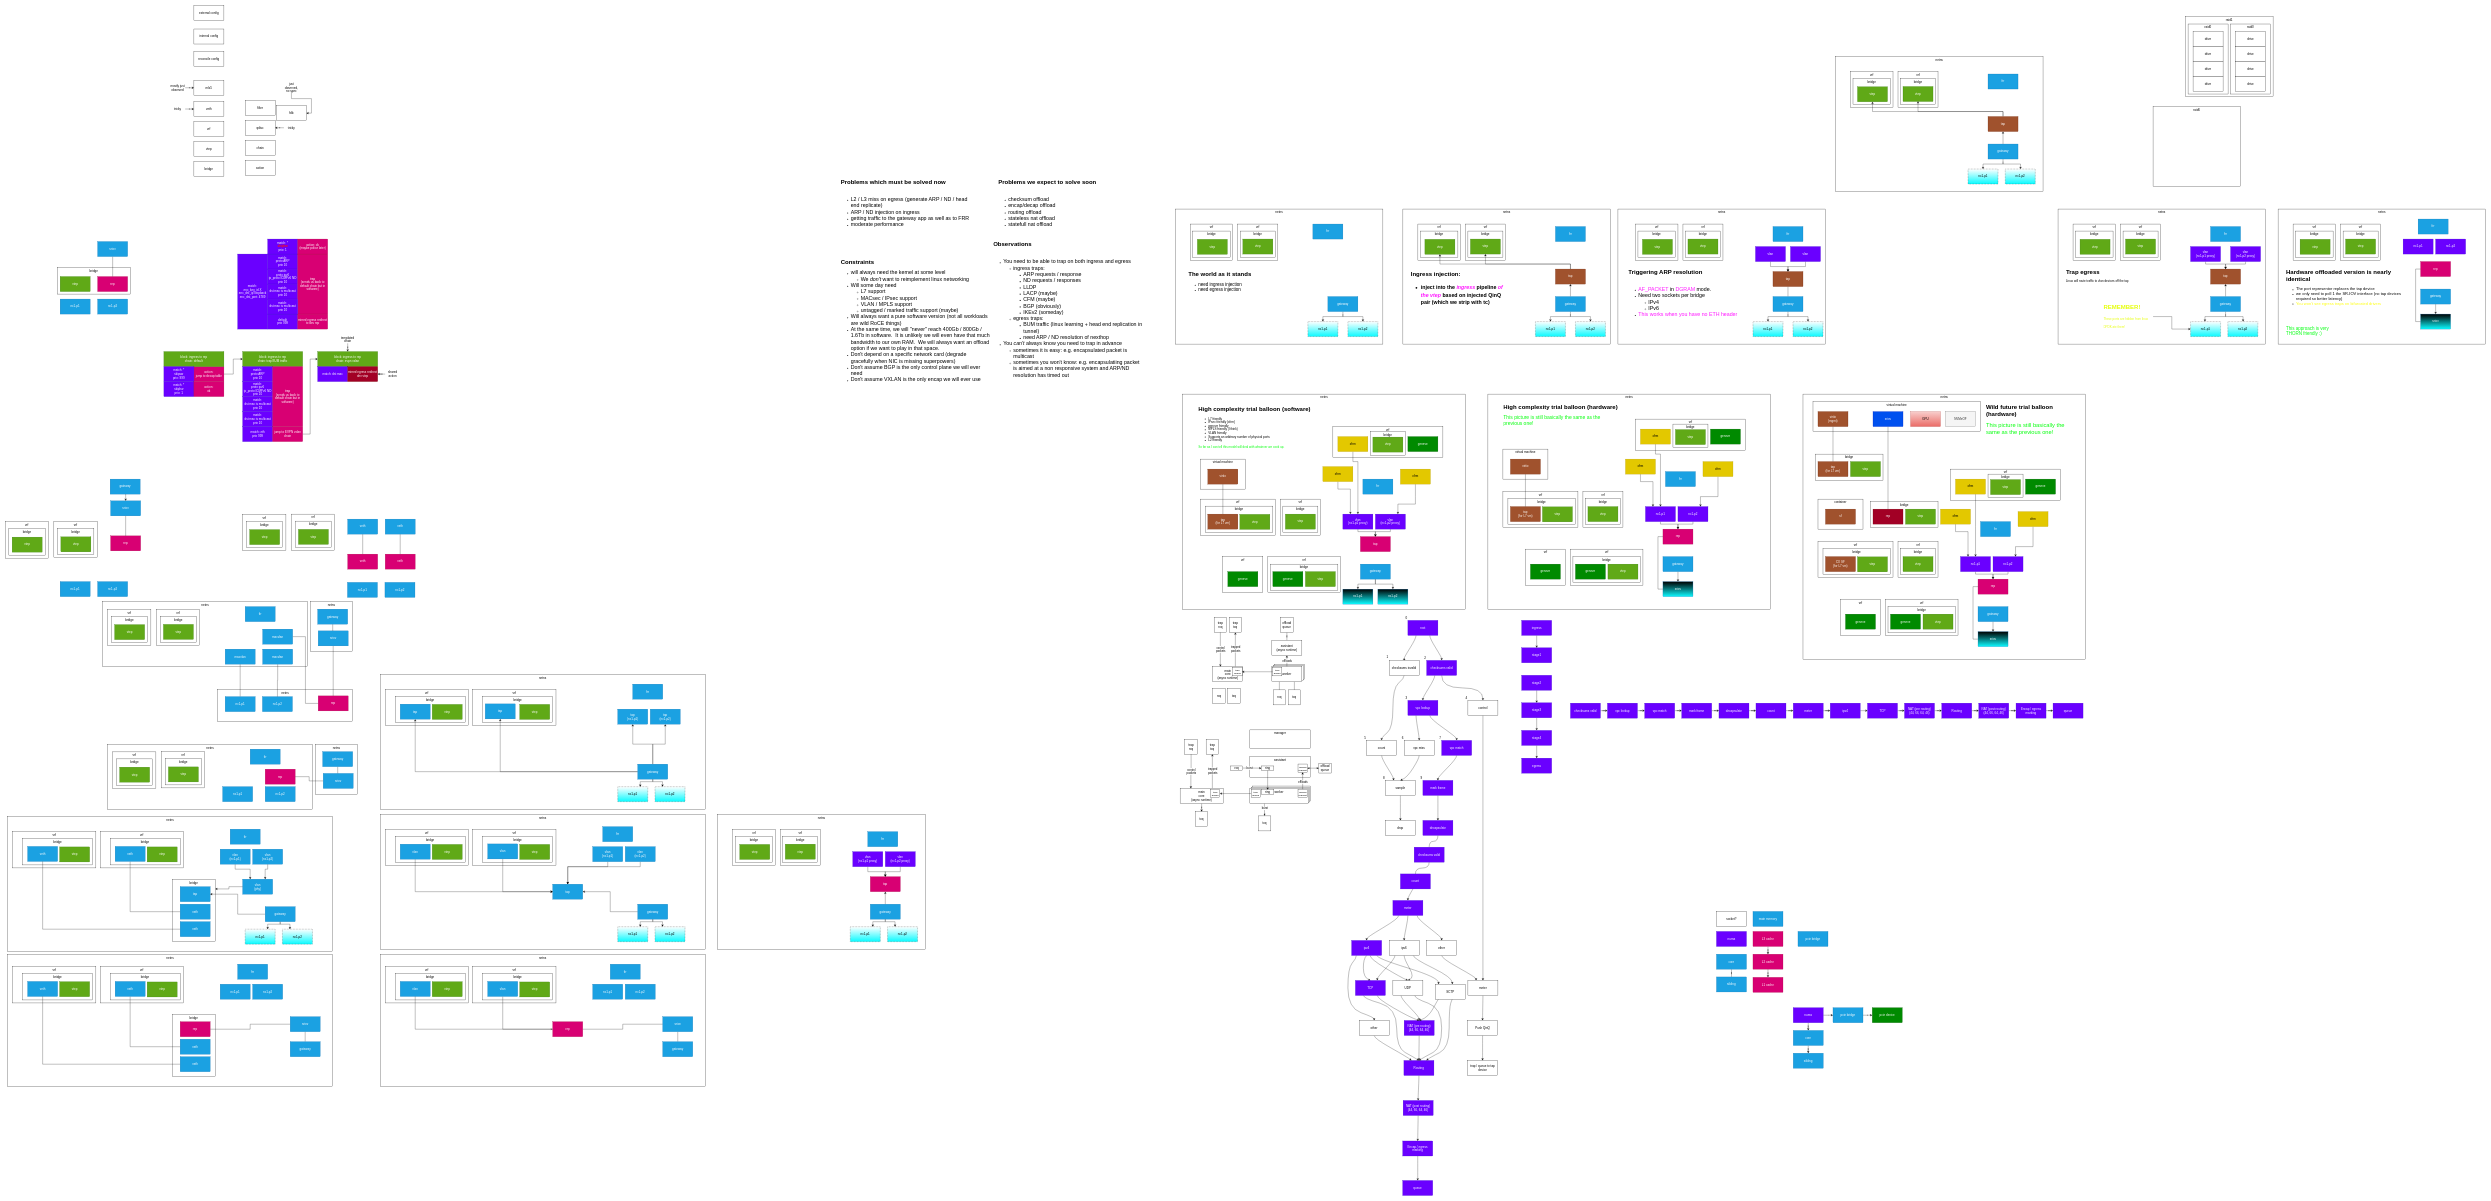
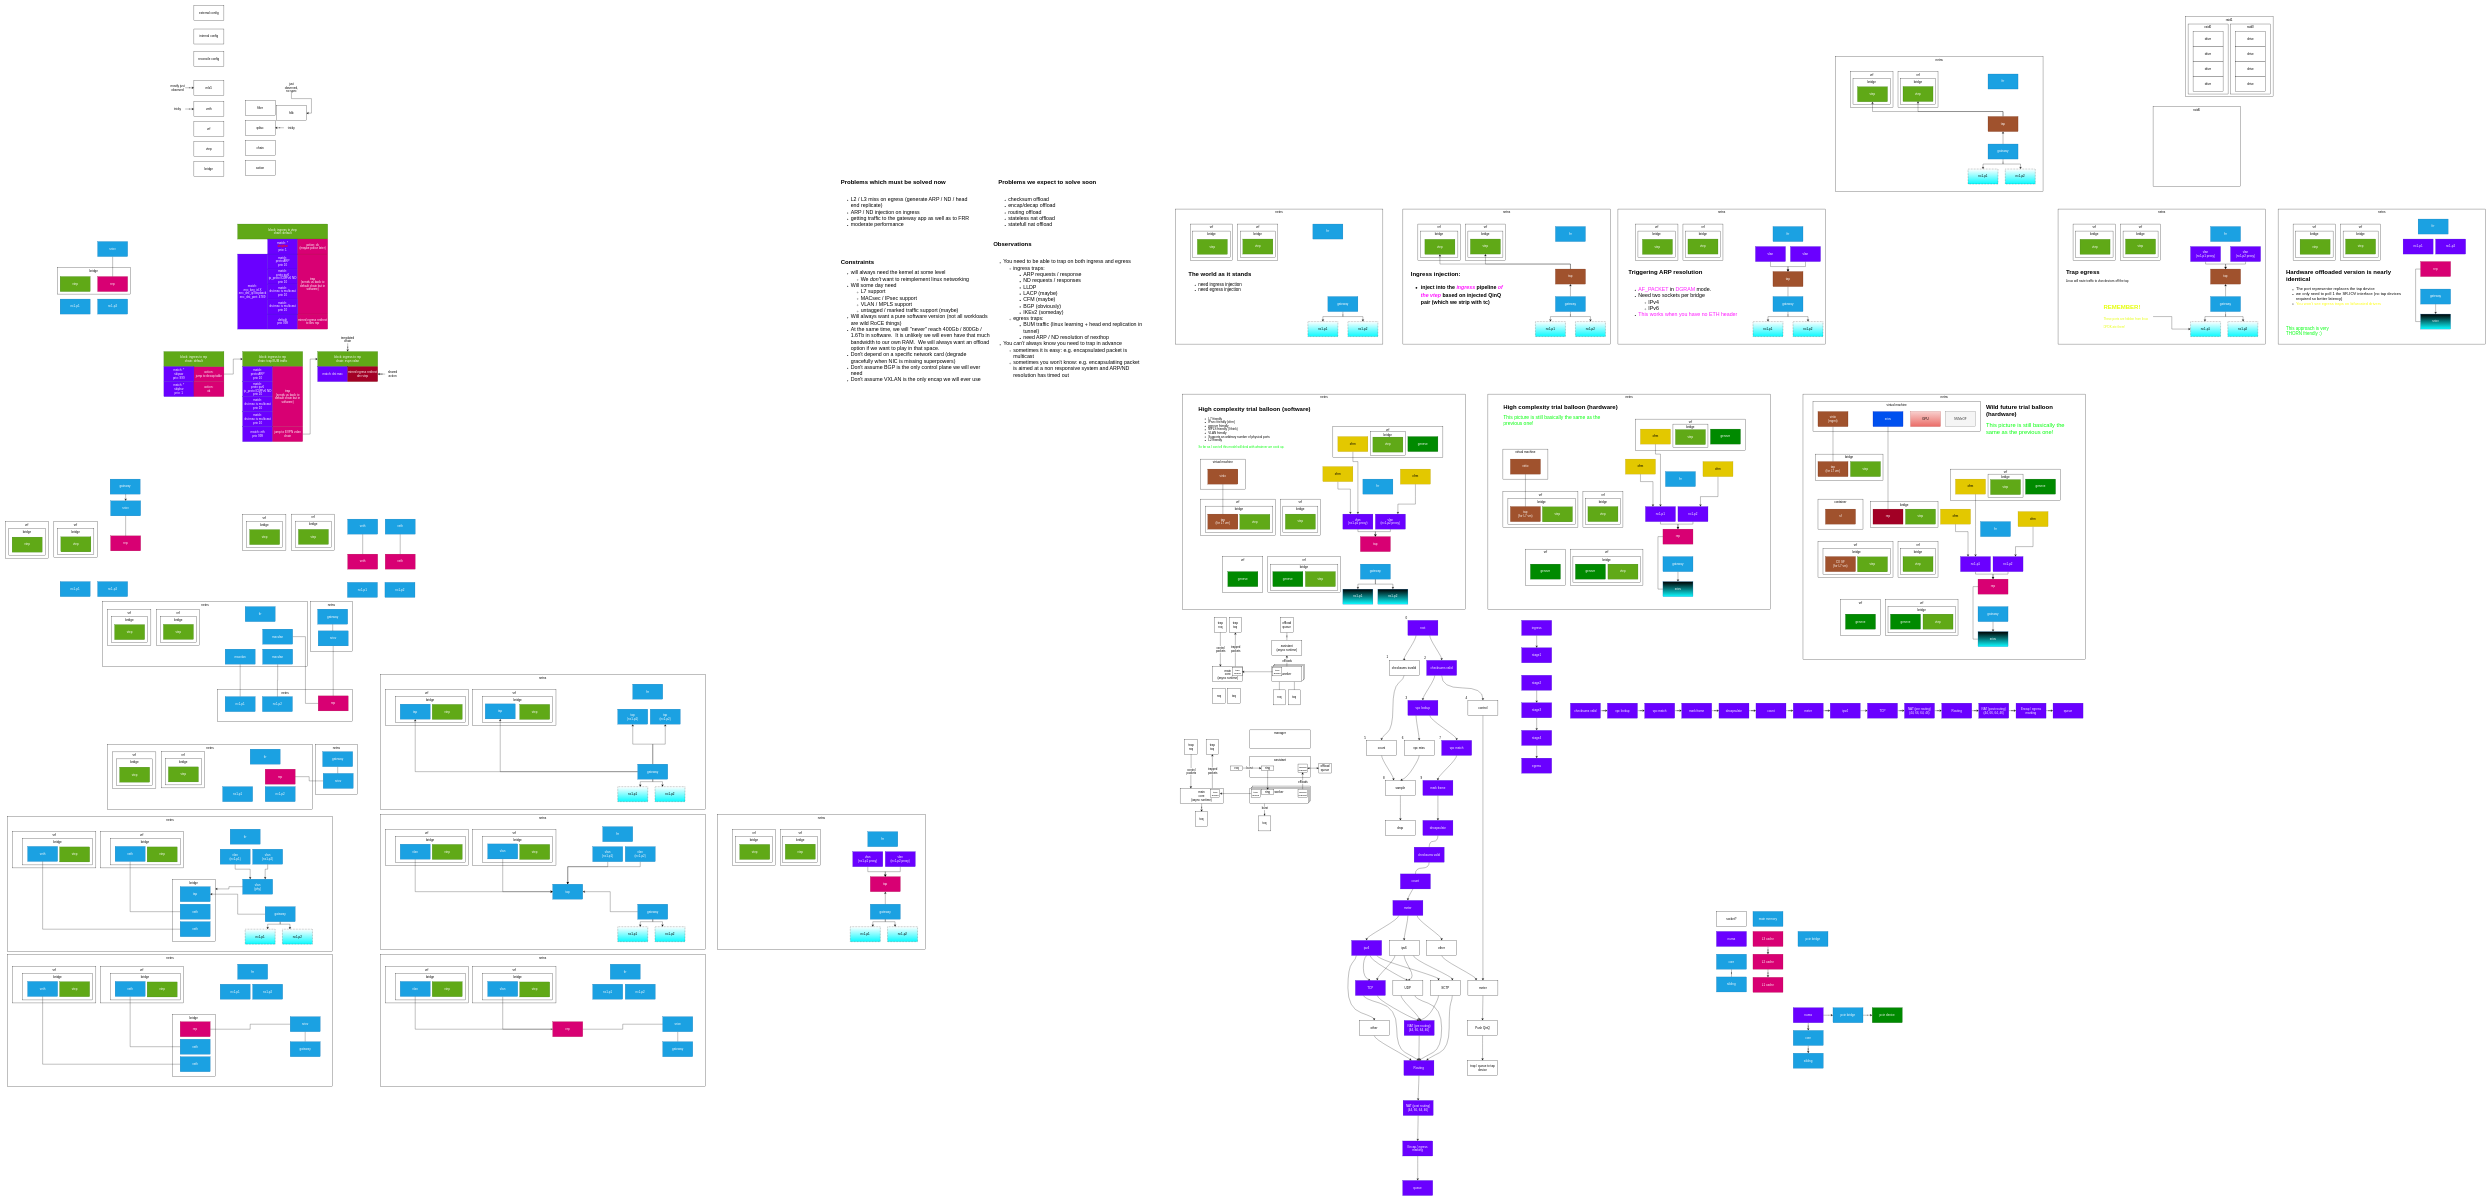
node "block: ingress to vtep chain: default": added
node "SCTP": moved (1450, 991) -> (1445, 988)
